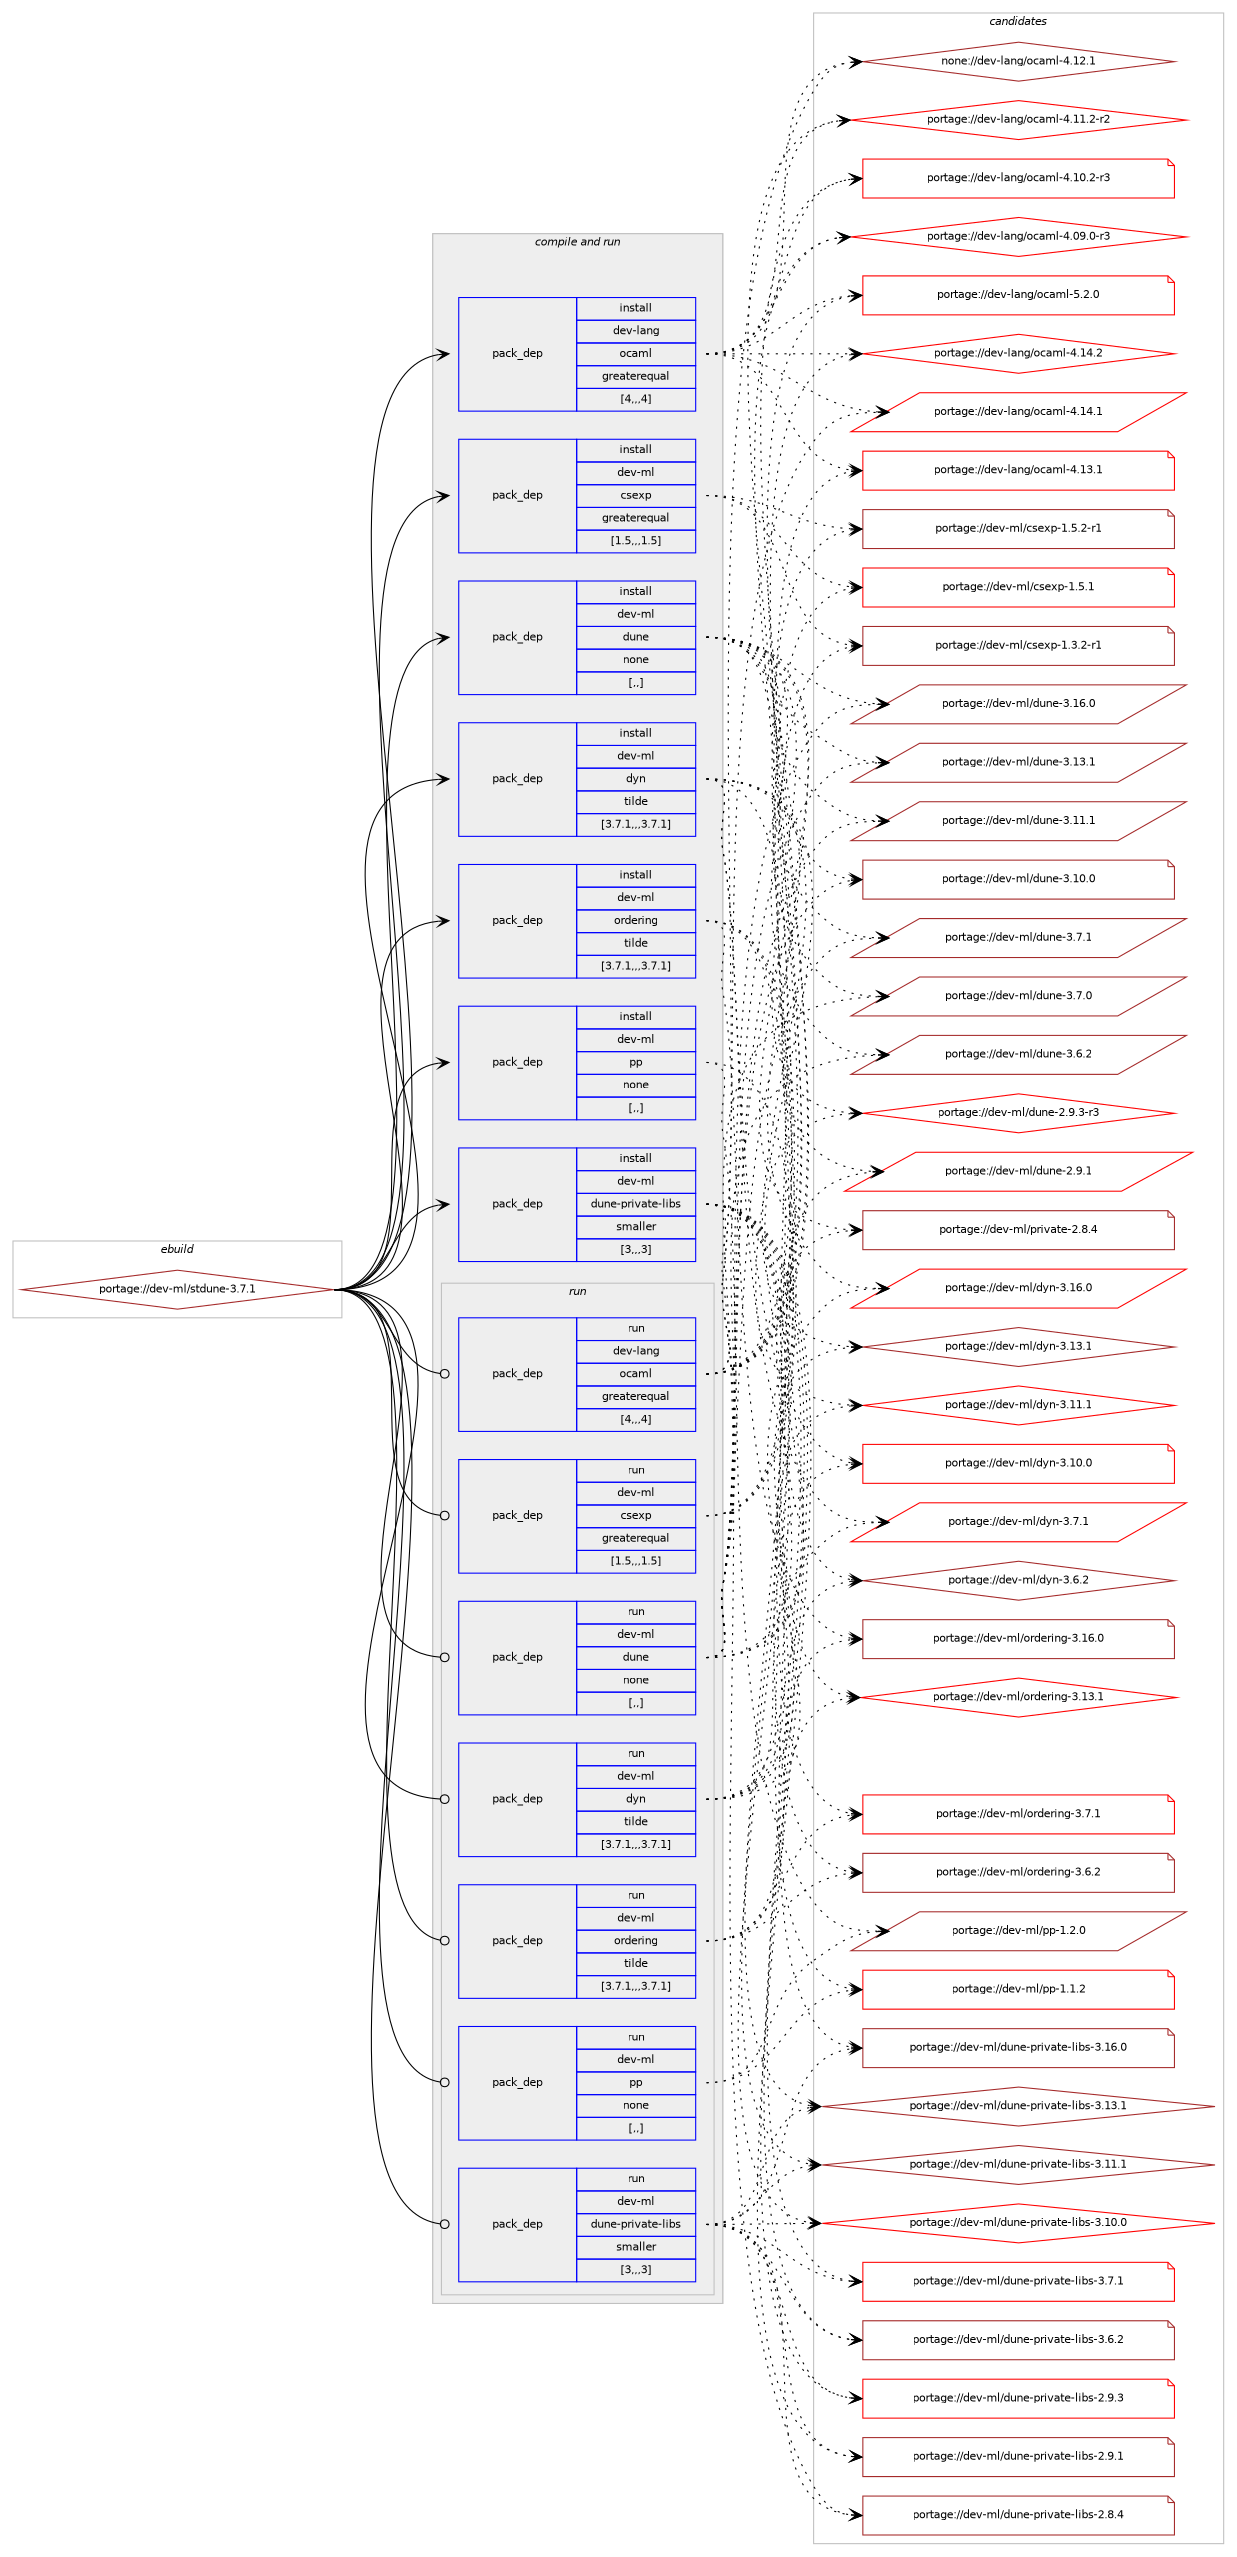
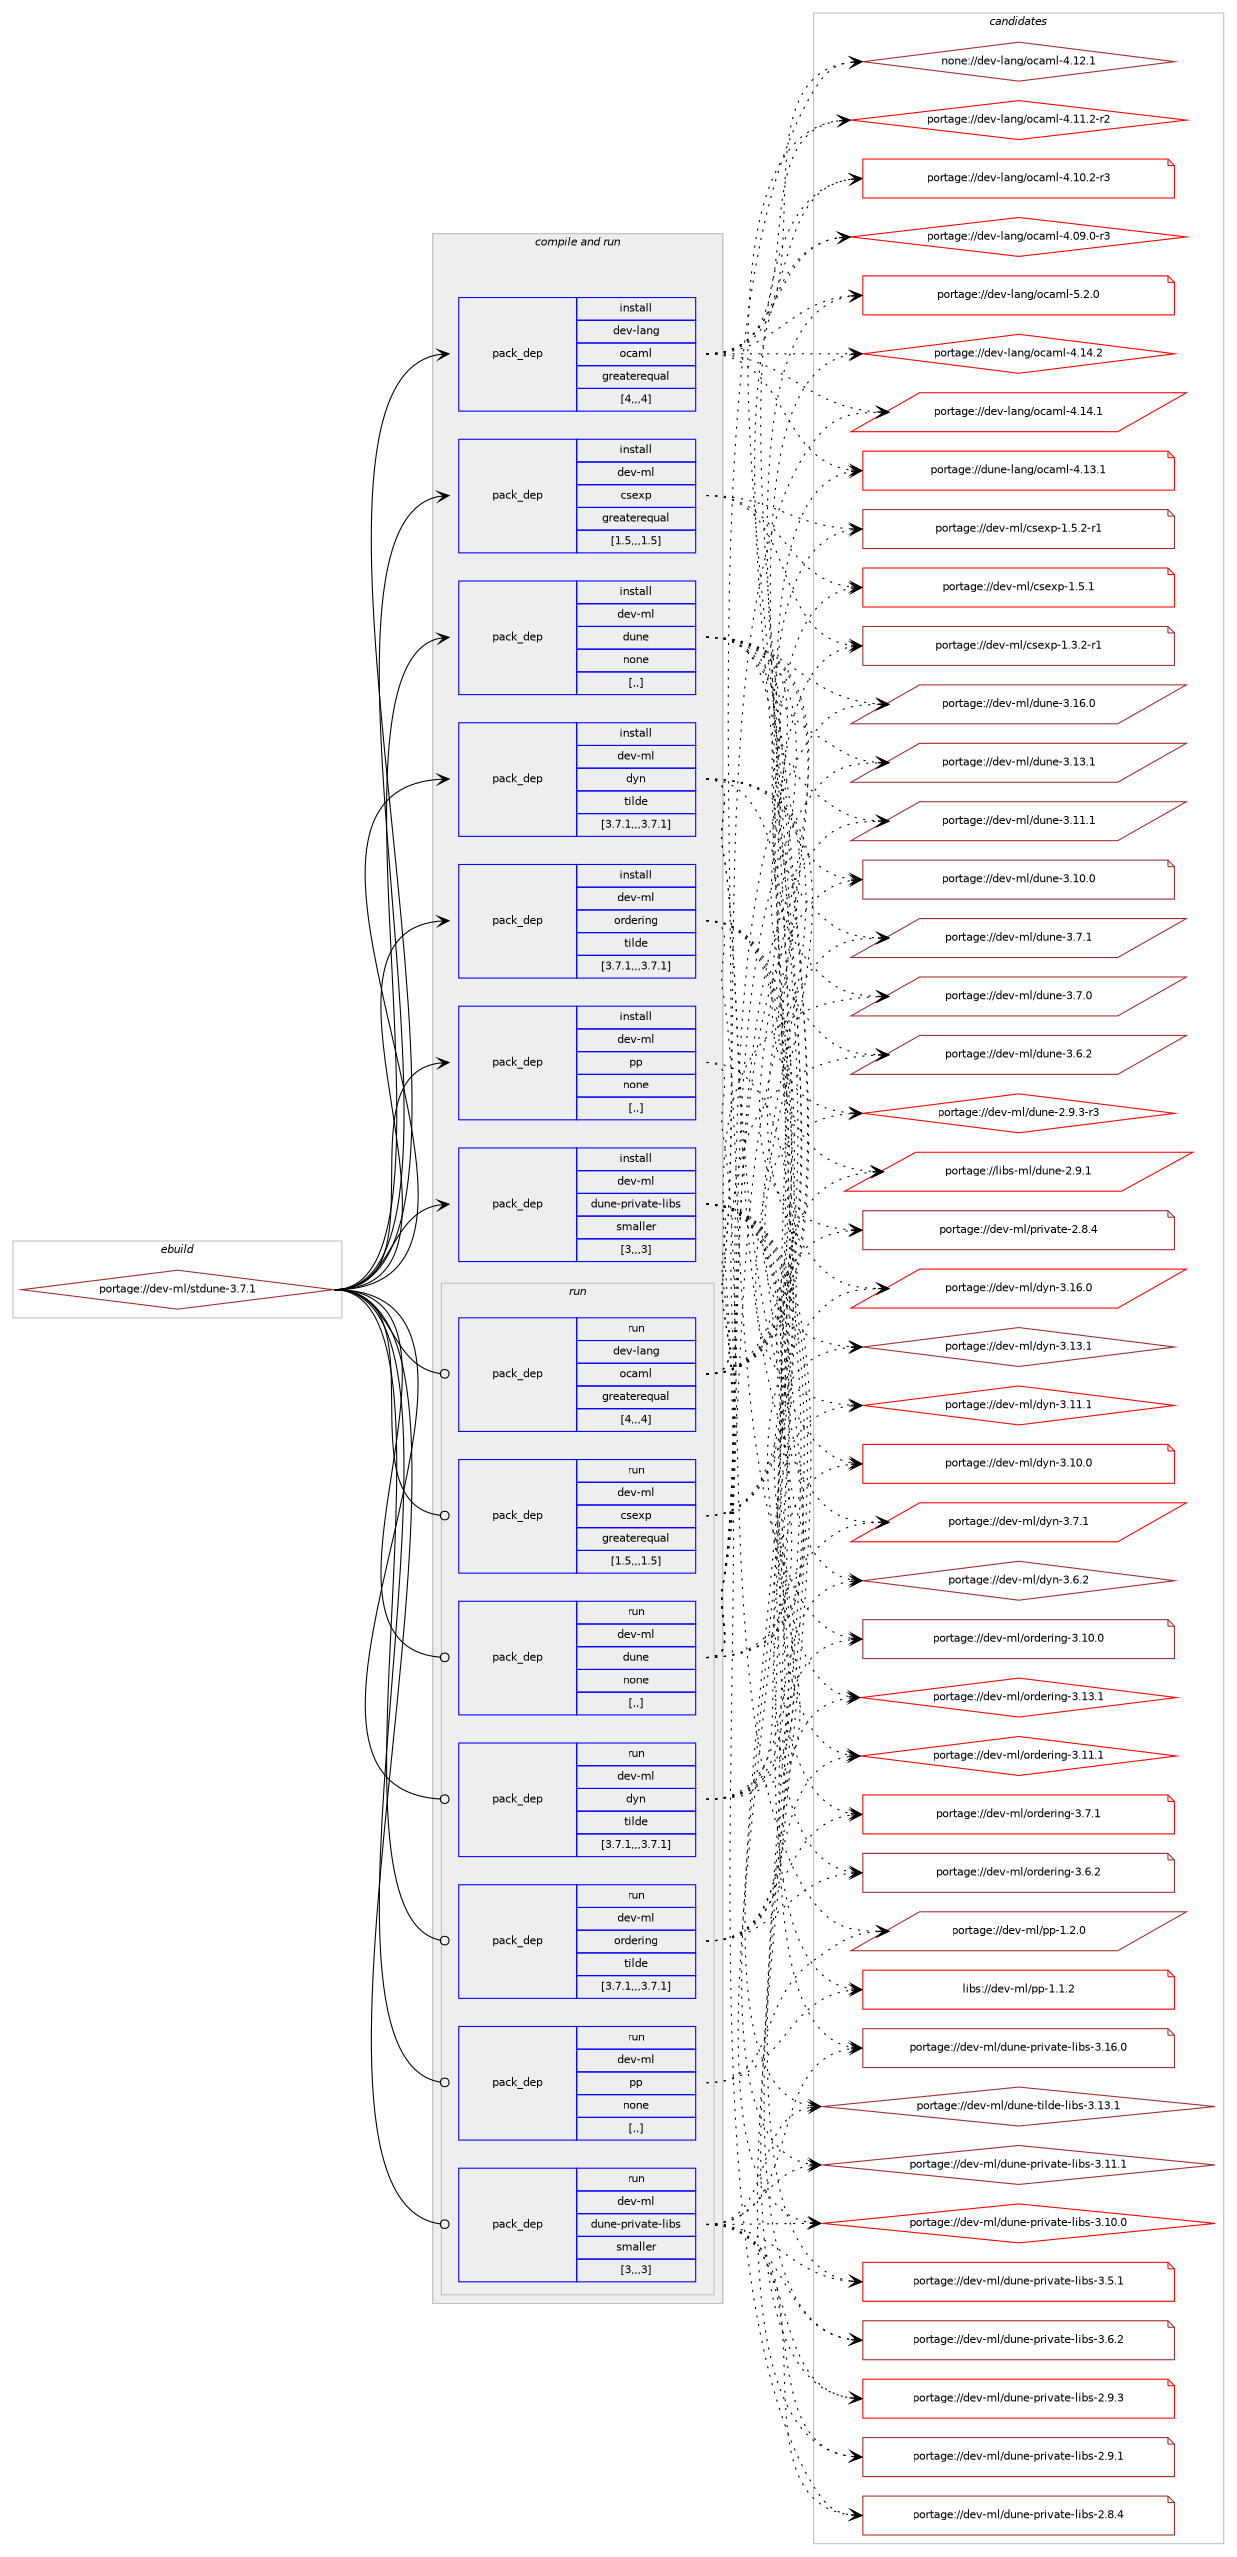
node "portage://dev-lang/ocaml-4.13.1": label "portage://dev-lang/ocaml-4.13.1" -> "portage://dune-lang/ocaml-4.13.1"
node "portage://dev-ml/dune-2.9.1": label "portage://dev-ml/dune-2.9.1" -> "portage://libs-ml/dune-2.9.1"
node "portage://dev-ml/ordering-3.16.0": label "portage://dev-ml/ordering-3.16.0" -> "portage://dev-ml/ordering-3.10.0"
node "portage://dev-ml/ordering-3.11.1": added
node "portage://dev-ml/pp-1.1.2": label "portage://dev-ml/pp-1.1.2" -> "libs://dev-ml/pp-1.1.2"
node "portage://dev-ml/dune-private-libs-3.13.1": label "portage://dev-ml/dune-private-libs-3.13.1" -> "portage://dev-ml/dune-tilde-libs-3.13.1"
node "portage://dev-ml/dune-private-libs-3.7.1": label "portage://dev-ml/dune-private-libs-3.7.1" -> "portage://dev-ml/dune-private-libs-3.5.1"
